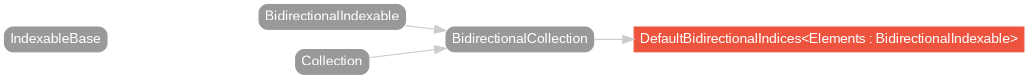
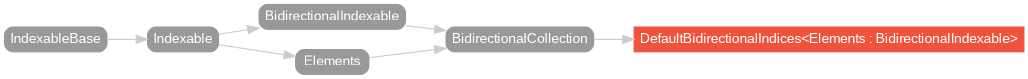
node "Indexable": added
node "Collection": label "Collection" -> "Elements"
